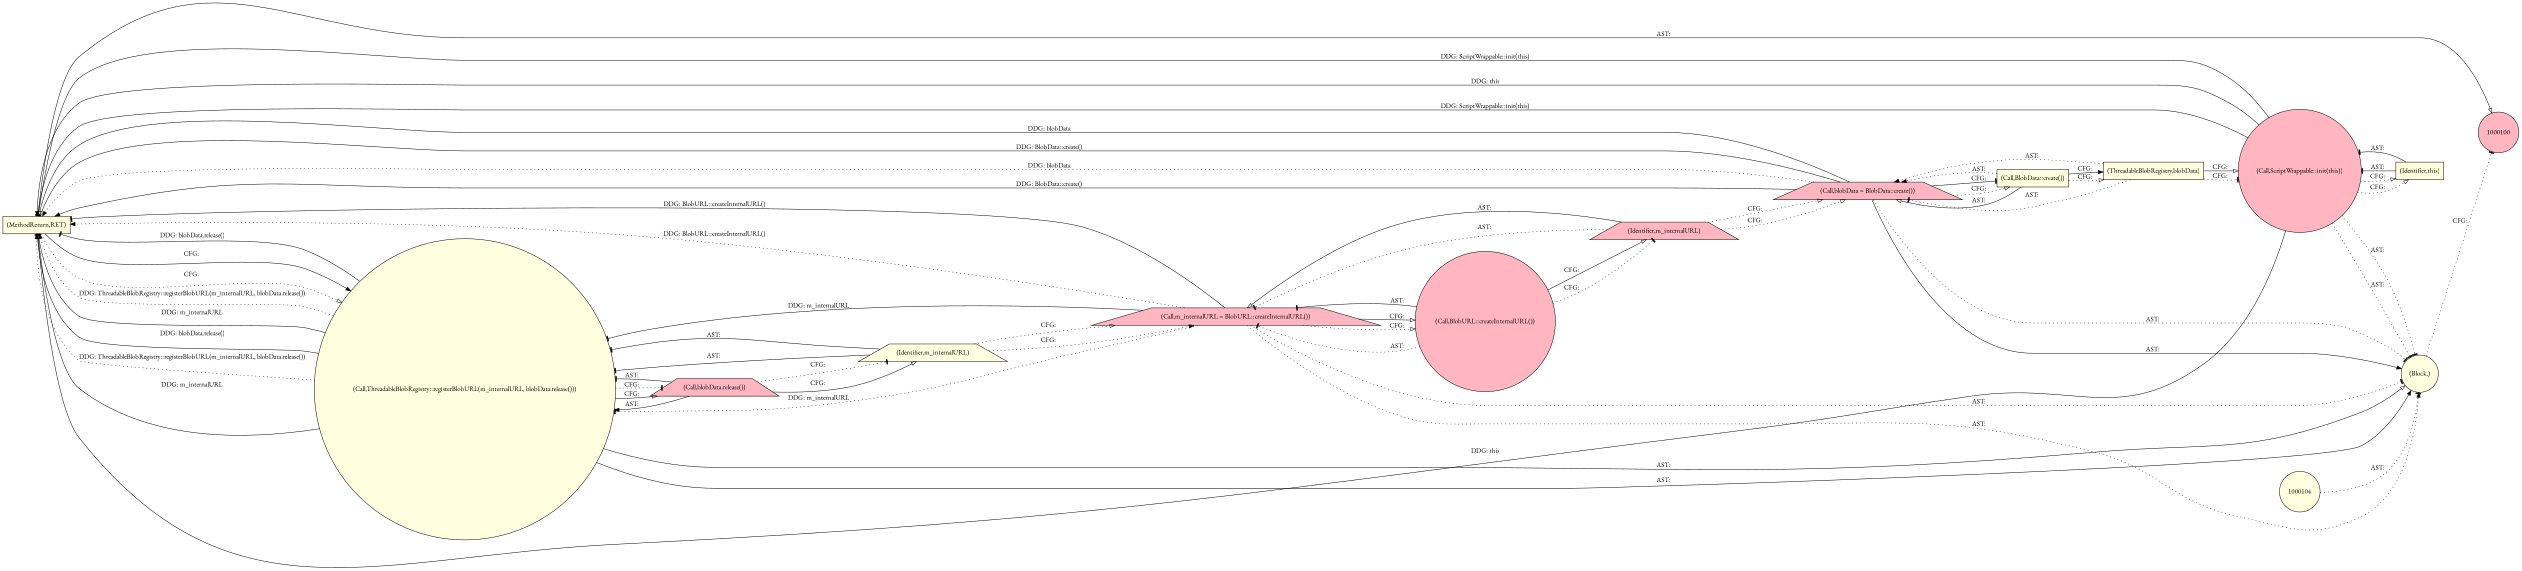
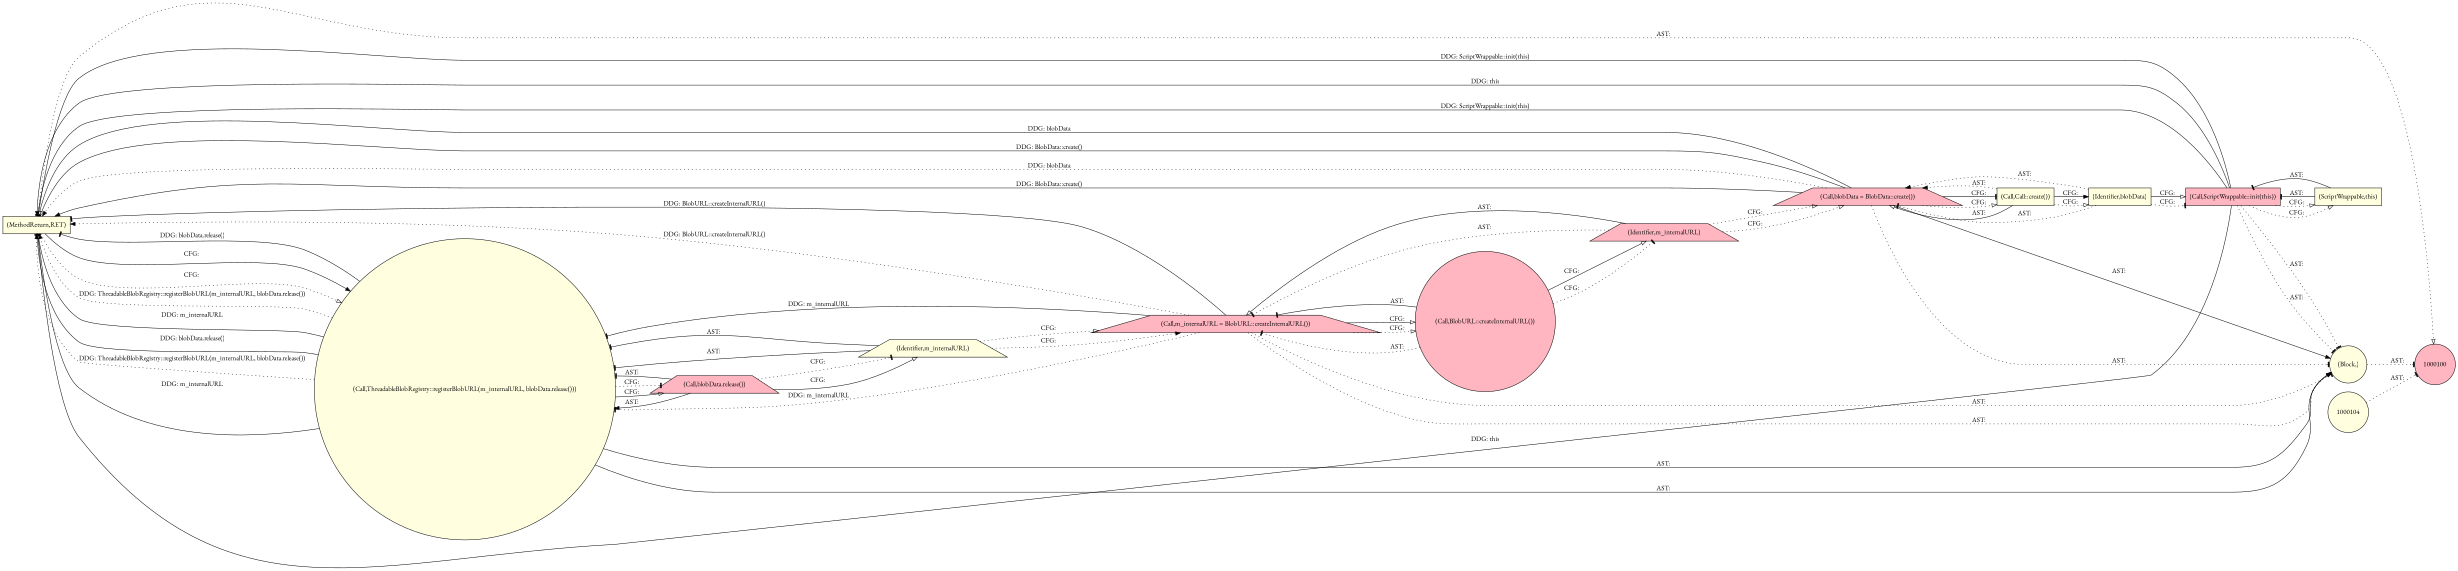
edge "(MethodReturn,RET)" -> "1000100": style solid -> dotted
node "(ThreadableBlobRegistry,blobData)": label "(ThreadableBlobRegistry,blobData)" -> "(Identifier,blobData)"
node "(Call,ScriptWrappable::init(this))": shape circle -> box
node "(Identifier,this)": label "(Identifier,this)" -> "(ScriptWrappable,this)"
node "(Call,BlobData::create())": label "(Call,BlobData::create())" -> "(Call,Call::create())"
edge "(Block,)" -> "1000100": label "CFG: " -> "AST: "
edge "1000104" -> "(Block,)": now "1000104" -> "1000100"
